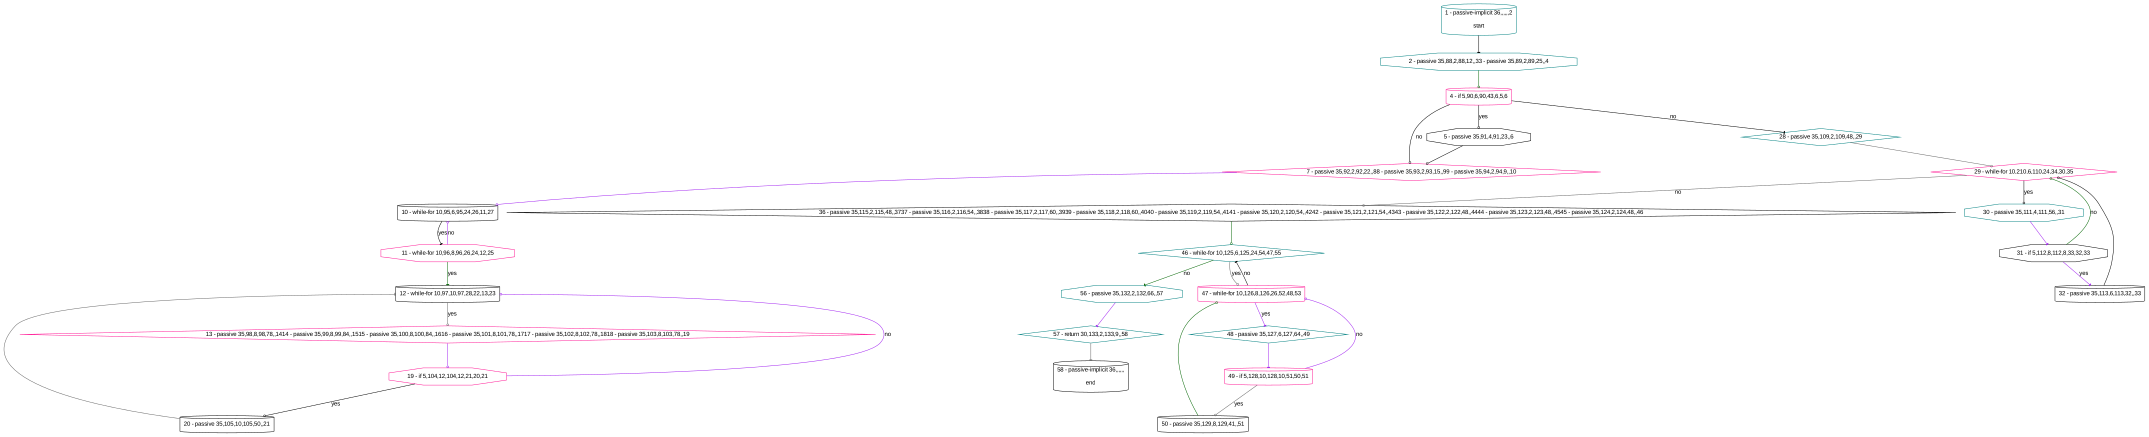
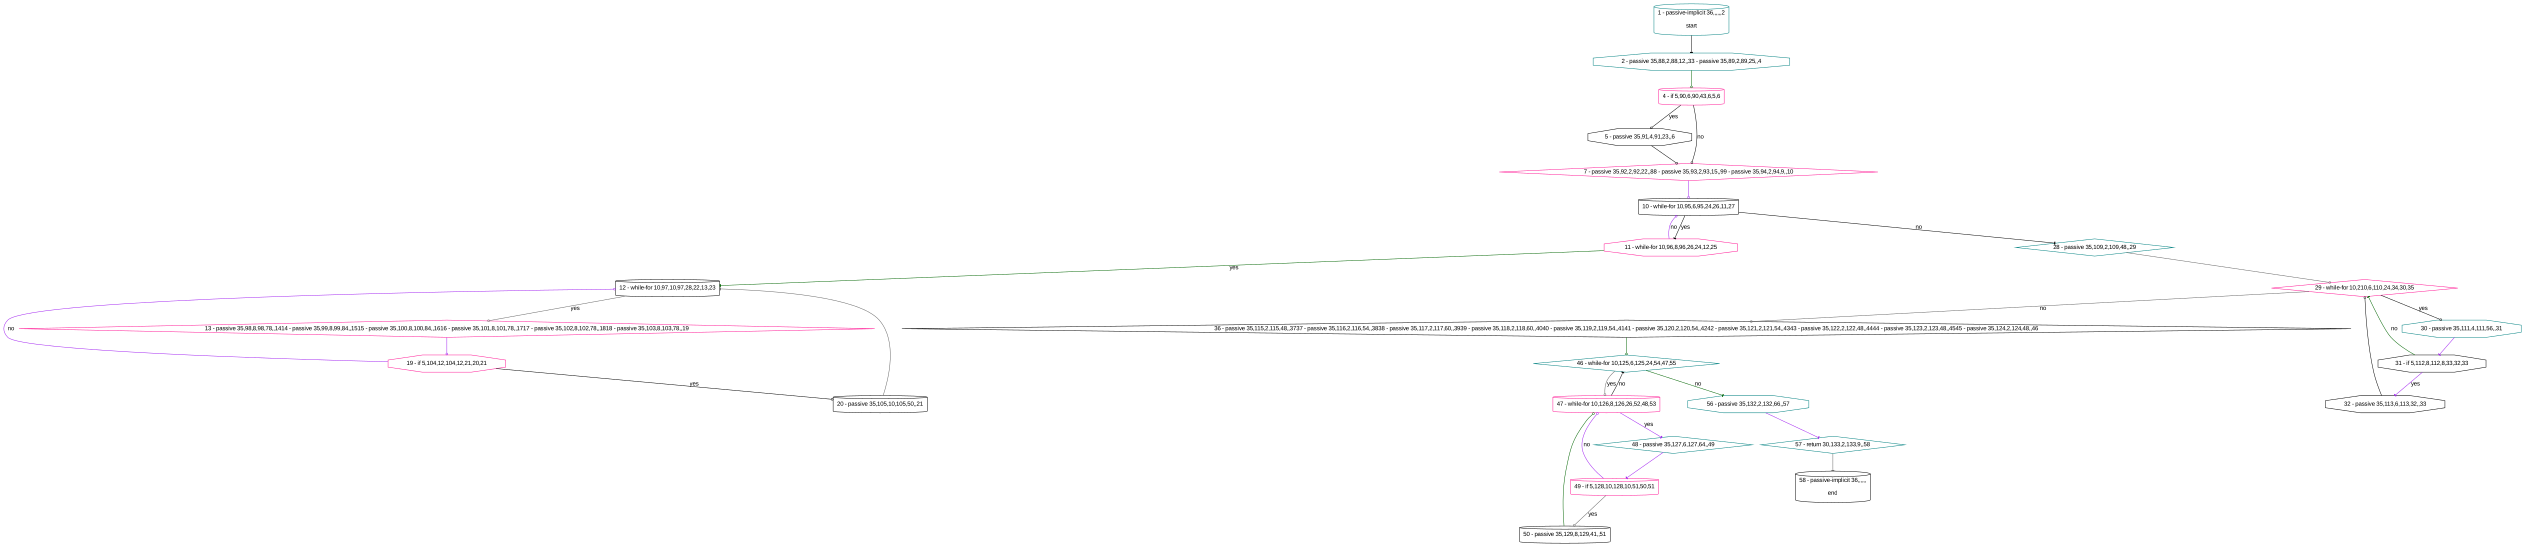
edge "4 - if 5,90,6,90,43,6,5,6" -> "28 - passive 35,109,2,109,48,,29": now "10 - while-for 10,95,6,95,24,26,11,27" -> "28 - passive 35,109,2,109,48,,29"
edge "31 - if 5,112,8,112,8,33,32,33" -> "29 - while-for 10,210,6,110,24,34,30,35": arrowhead odot -> tee
node "32 - passive 35,113,6,113,32,,33": shape cylinder -> octagon
